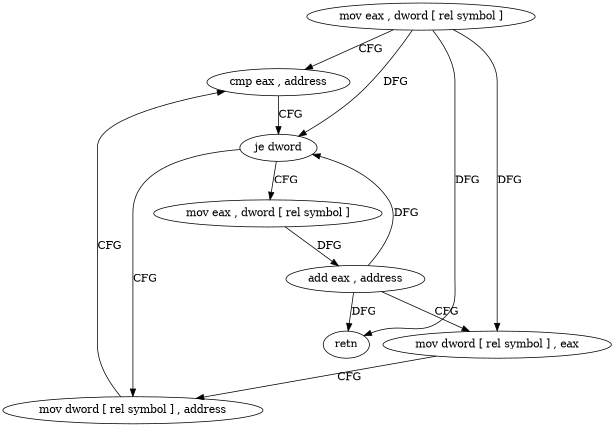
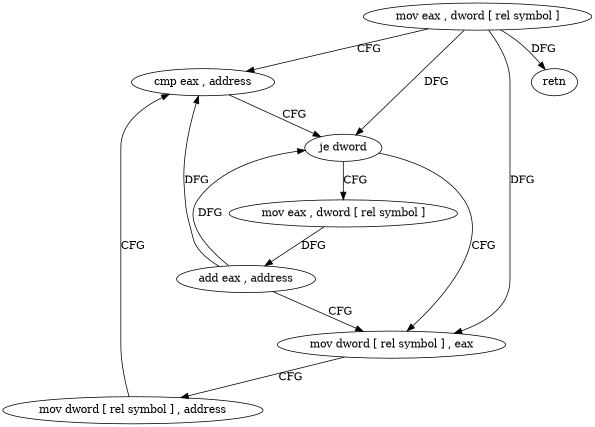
edge "je dword" -> "mov dword [ rel symbol ] , address": now "je dword" -> "mov dword [ rel symbol ] , eax"
edge "add eax , address" -> "retn": now "add eax , address" -> "cmp eax , address"
